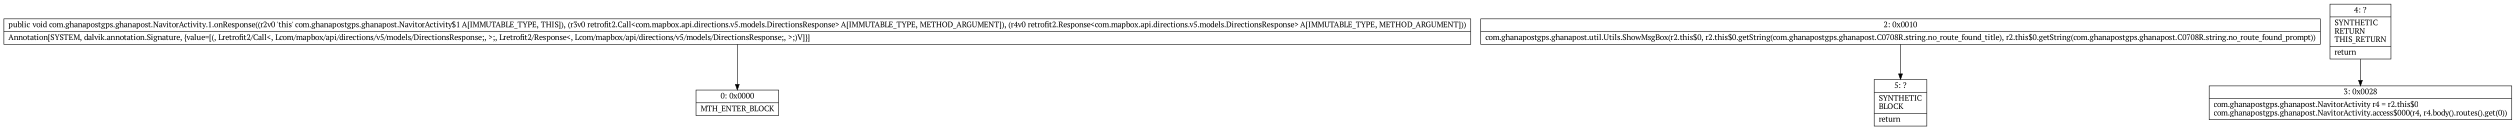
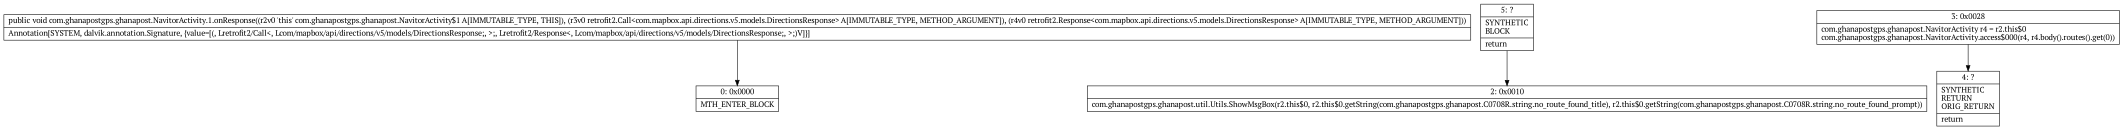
node "4: ?": text "THIS_RETURN" -> "ORIG_RETURN"
edge "2: 0x0010" -> "5: ?": reversed
edge "4: ?" -> "3: 0x0028": reversed
